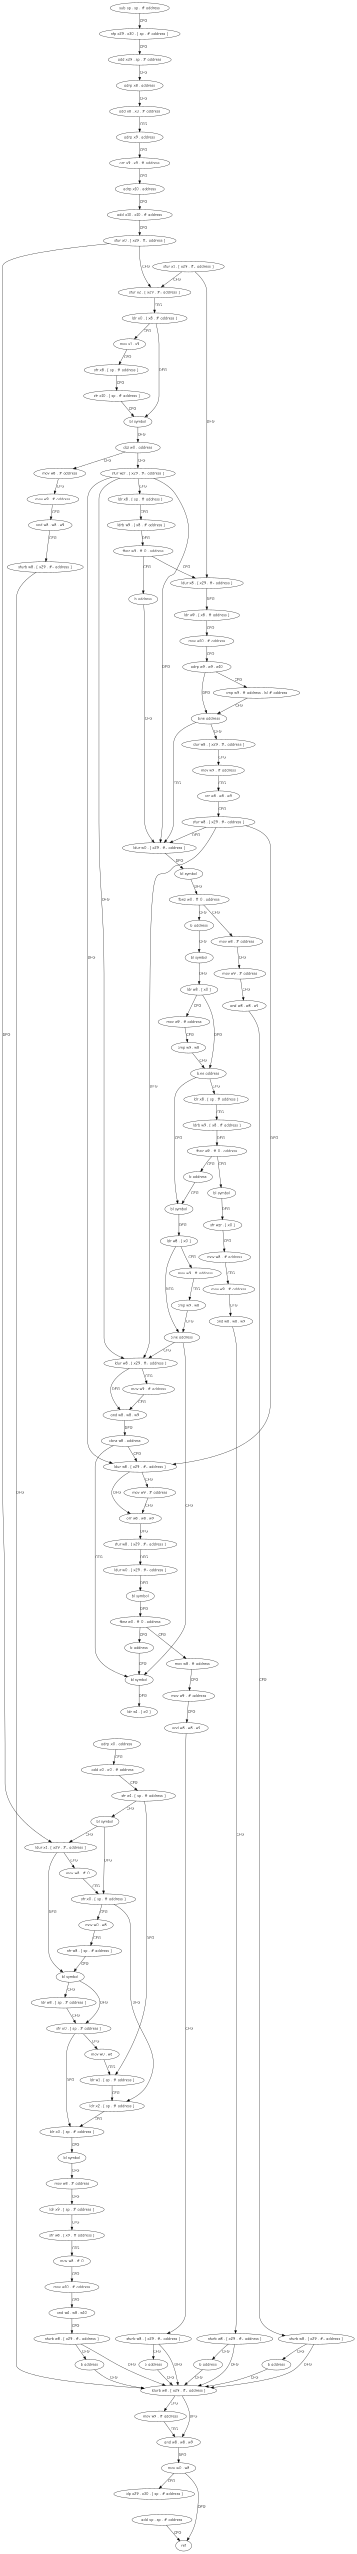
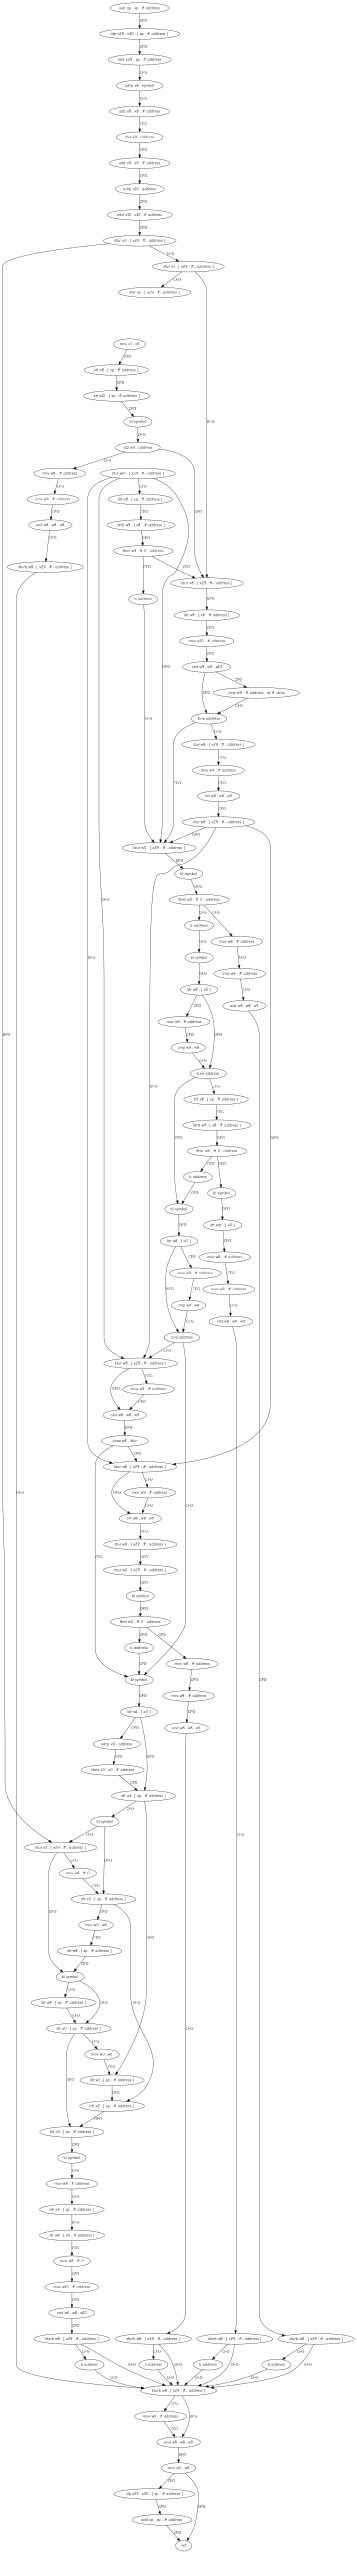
node "adrp x8 , address": label "adrp x8 , address" -> "adrp x8 , symbol"
node "add x8 , x3 , # address": label "add x8 , x3 , # address" -> "add x8 , x8 , # address"
node "adrp x9 , address": label "adrp x9 , address" -> "stur x9 , address"
node "orr x9 , x9 , # address": label "orr x9 , x9 , # address" -> "add x9 , x9 , # address"
edge "stur x0 , [ x29 , #- address ]" -> "stur x2 , [ x29 , #- address ]": now "stur x0 , [ x29 , #- address ]" -> "stur x1 , [ x29 , #- address ]"
node "ldr x0 , [ x8 , # address ]": removed
edge "cbz w0 , address" -> "stur wzr , [ x29 , #- address ]": now "cbz w0 , address" -> "ldur x8 , [ x29 , #- address ]"
node "adrp w9 , w9 , w10": label "adrp w9 , w9 , w10" -> "and w9 , w9 , w10"
node "cmp w9 , # address , lsl # address": label "cmp w9 , # address , lsl # address" -> "cmp w9 , # address , lsl # cbnz"
node "cbnz w8 , address": label "cbnz w8 , address" -> "cbnz w8 , ldur"
edge "ldr w1 , [ x0 ]" -> "adrp x0 , address": added, label "CFG"
edge "ldr w1 , [ x0 ]" -> "str w1 , [ sp , # address ]": added, label "DFG"
node "add x0 , x0 , # address": label "add x0 , x0 , # address" -> "cbnz x0 , x0 , # address"
edge "ldr x2 , [ sp , # address ]" -> "ldr x3 , [ sp , # address ]": label "CFG" -> "DFG"
edge "ldr x9 , [ sp , # address ]" -> "str w8 , [ x9 , # address ]": label "CFG" -> "DFG"
edge "ldp x29 , x30 , [ sp , # address ]" -> "add sp , sp , # address": added, label "CFG"
